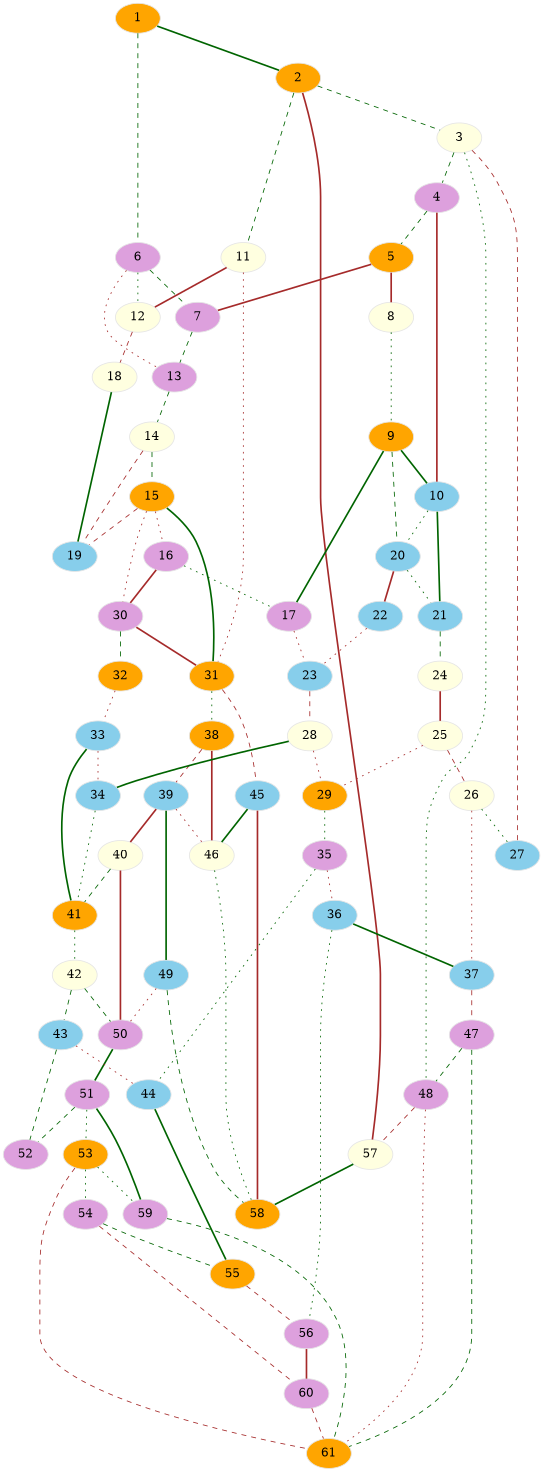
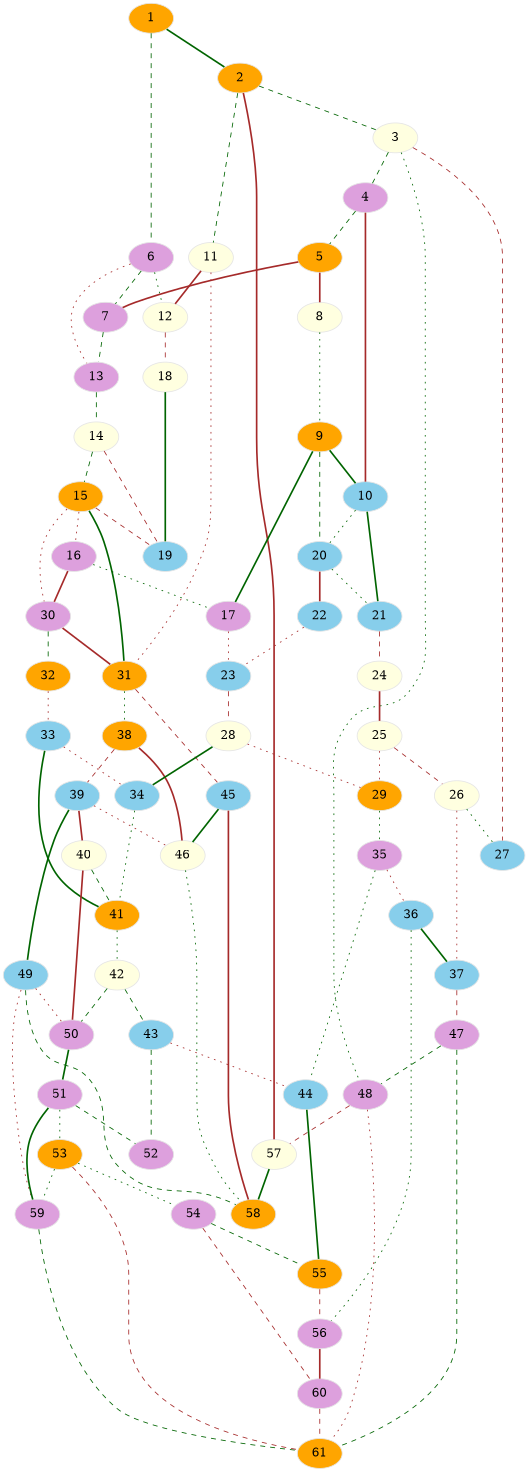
edge "21" -- "24": color darkgreen -> brown
edge "49" -- "59": added
